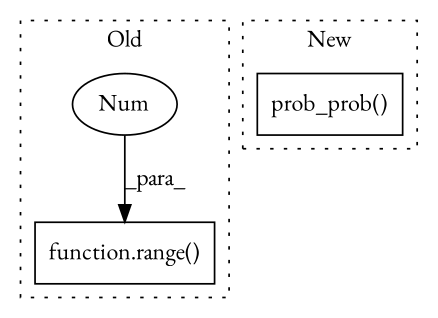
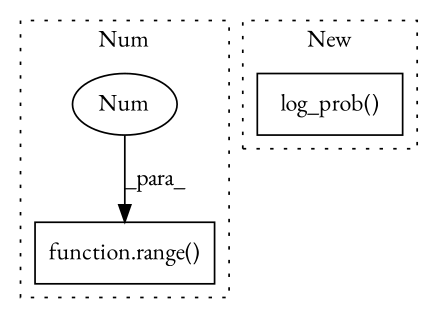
cluster "Old": label "Old" -> "Num"
node "prob_prob()": label "prob_prob()" -> "log_prob()"
